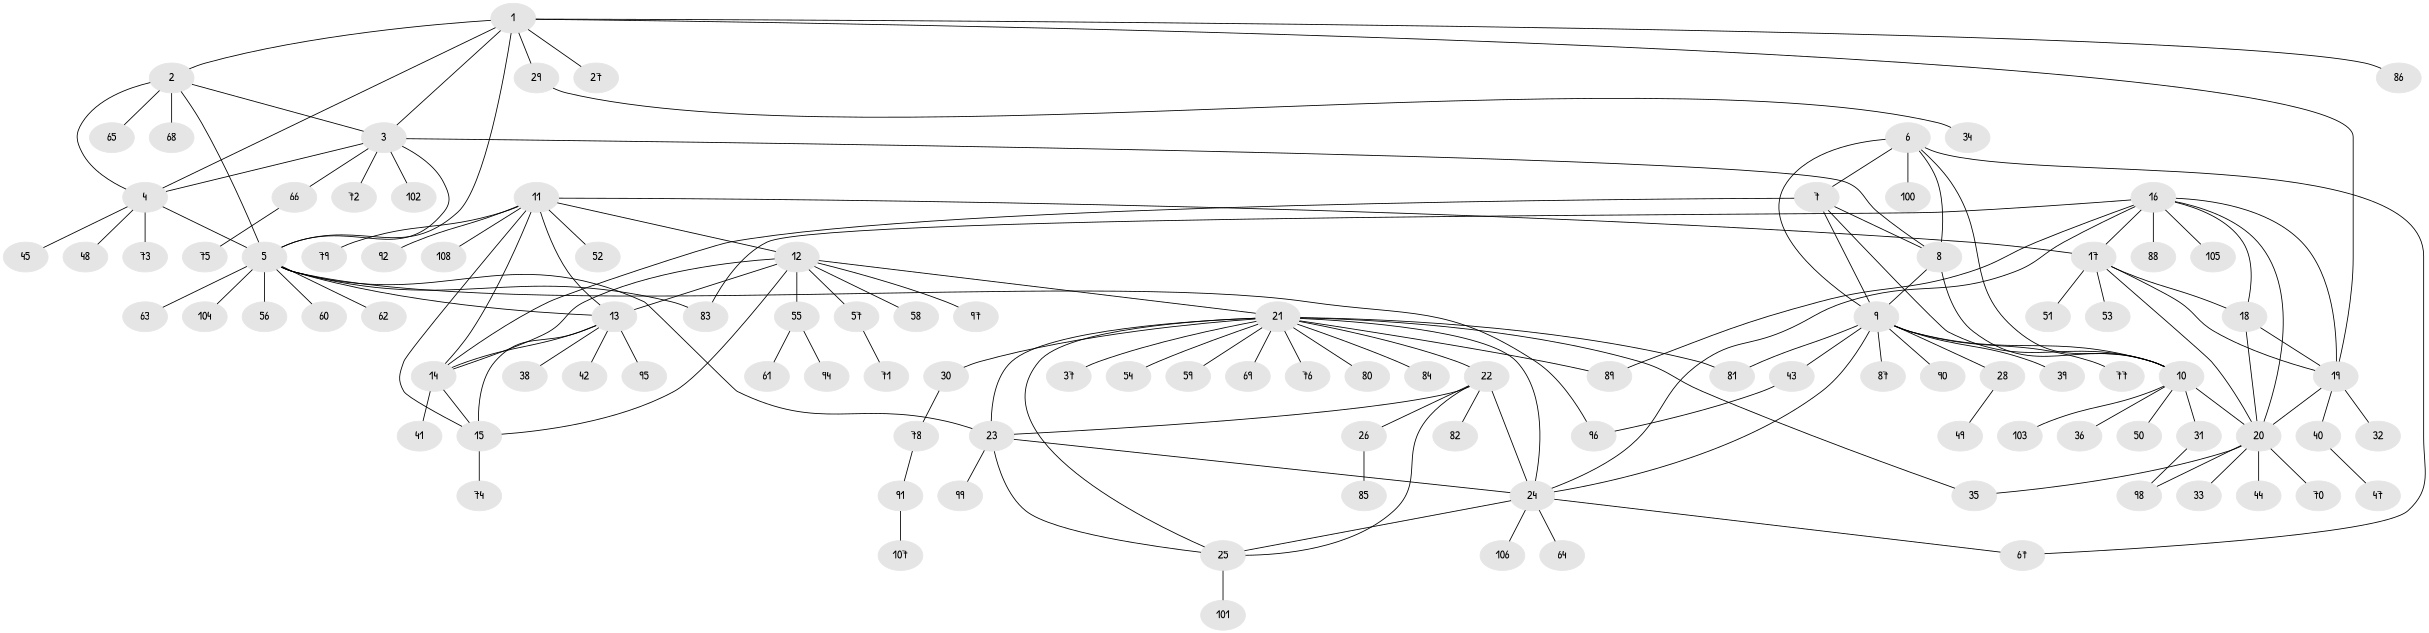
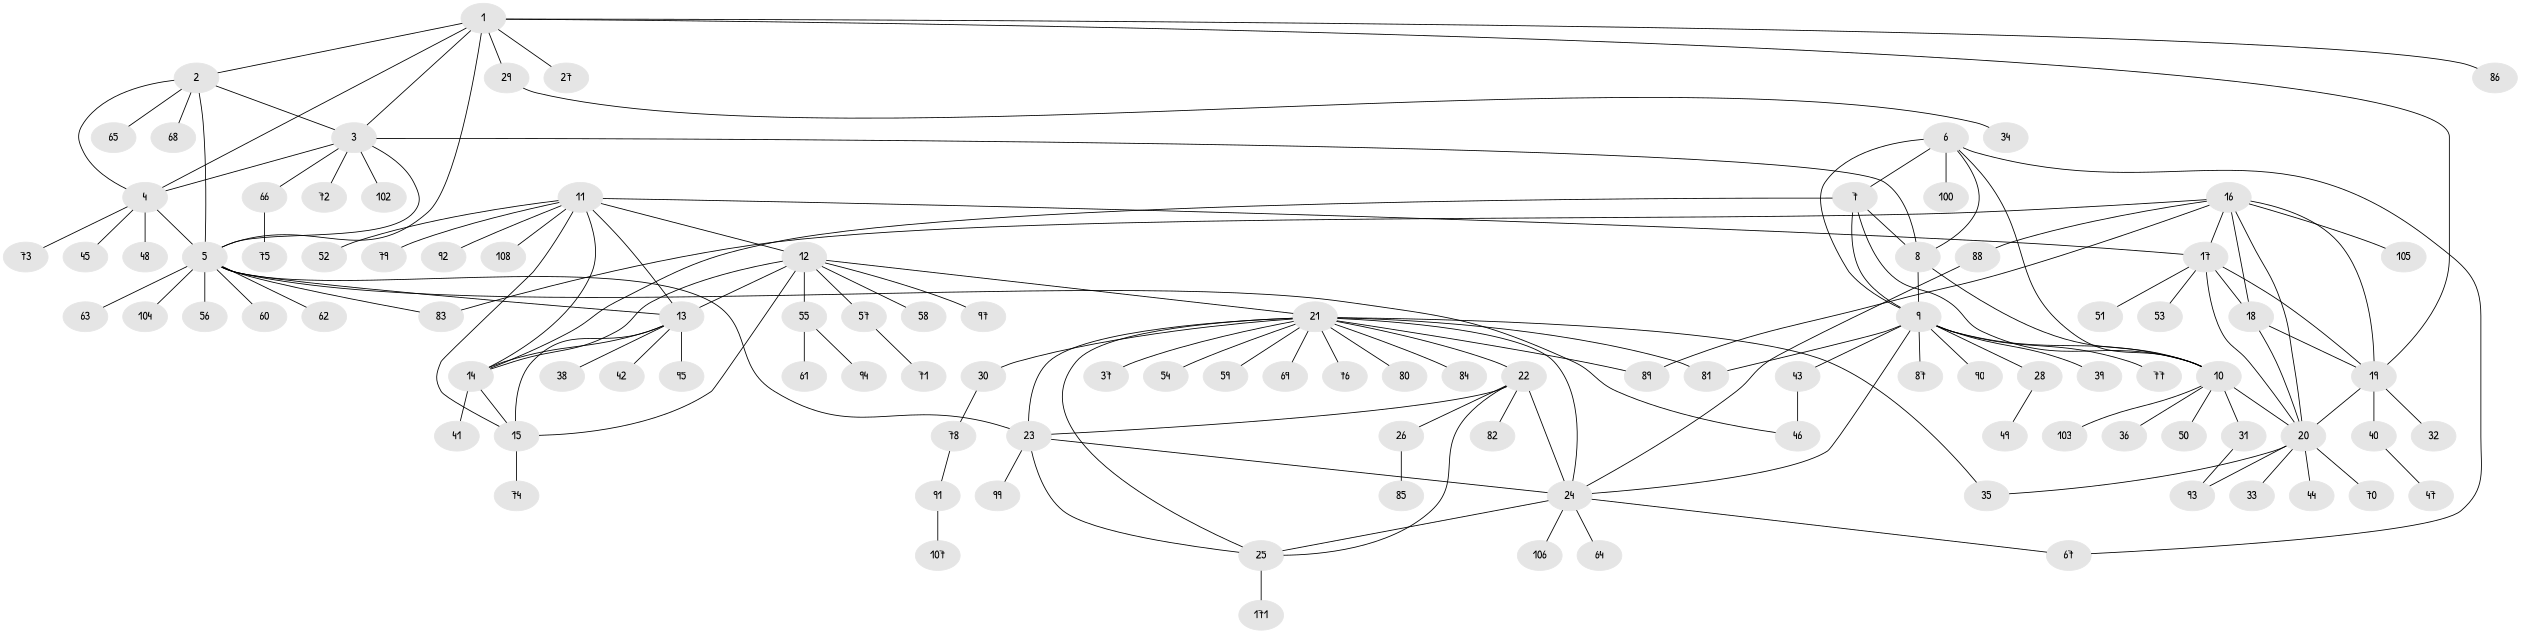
edge "16" -- "24": now "88" -- "24"
node "96": label "96" -> "46"
node "98": label "98" -> "93"
node "101": label "101" -> "171"
